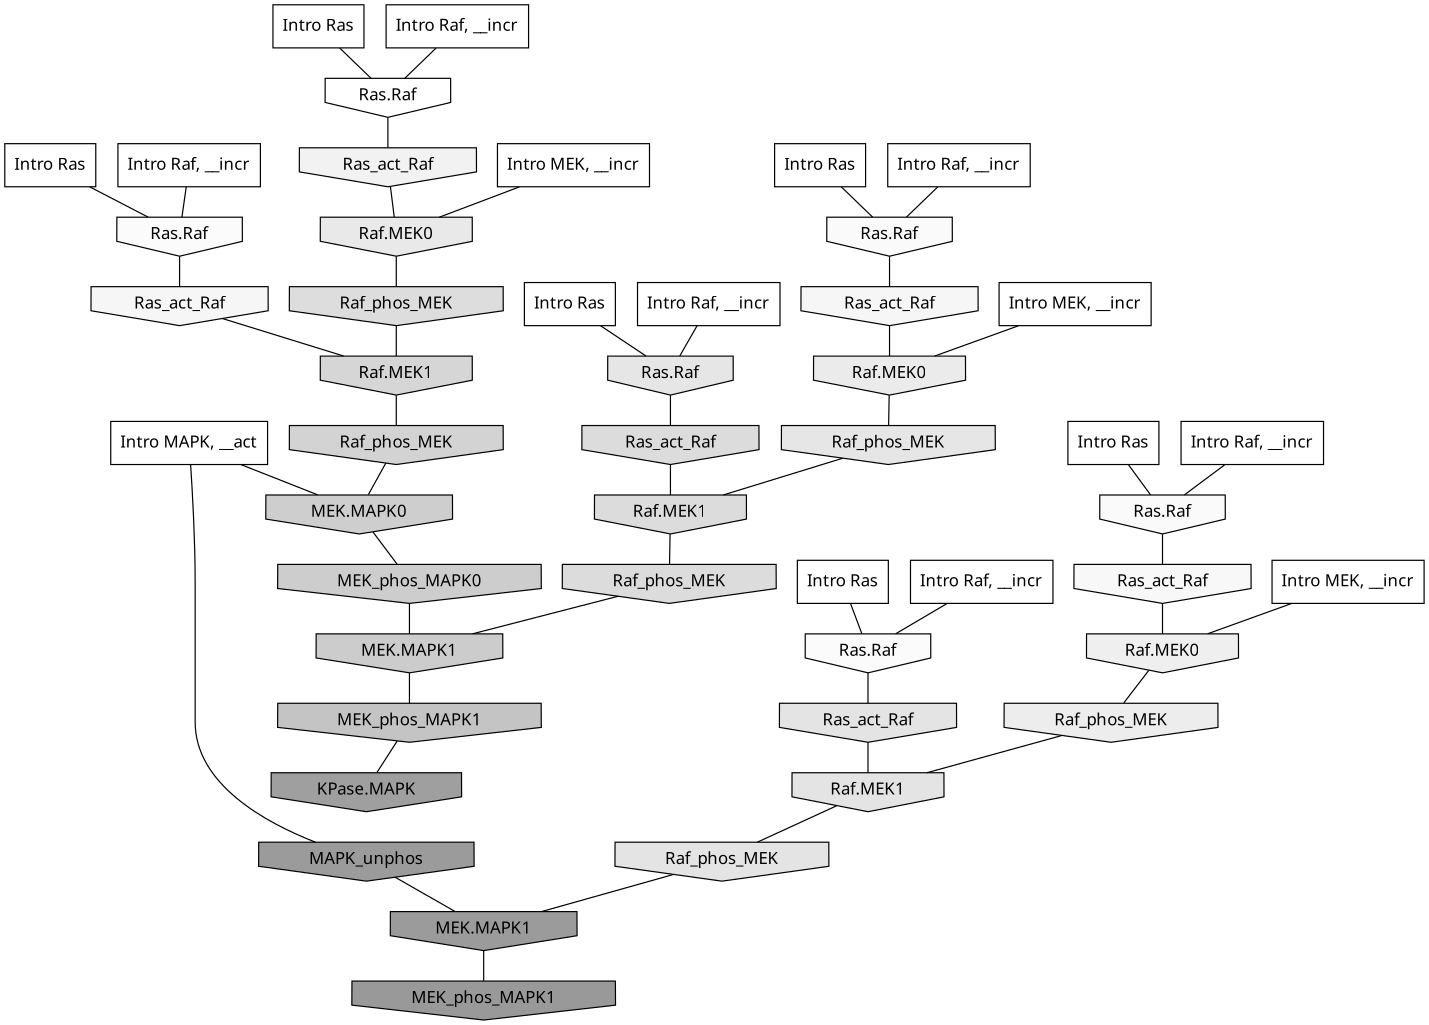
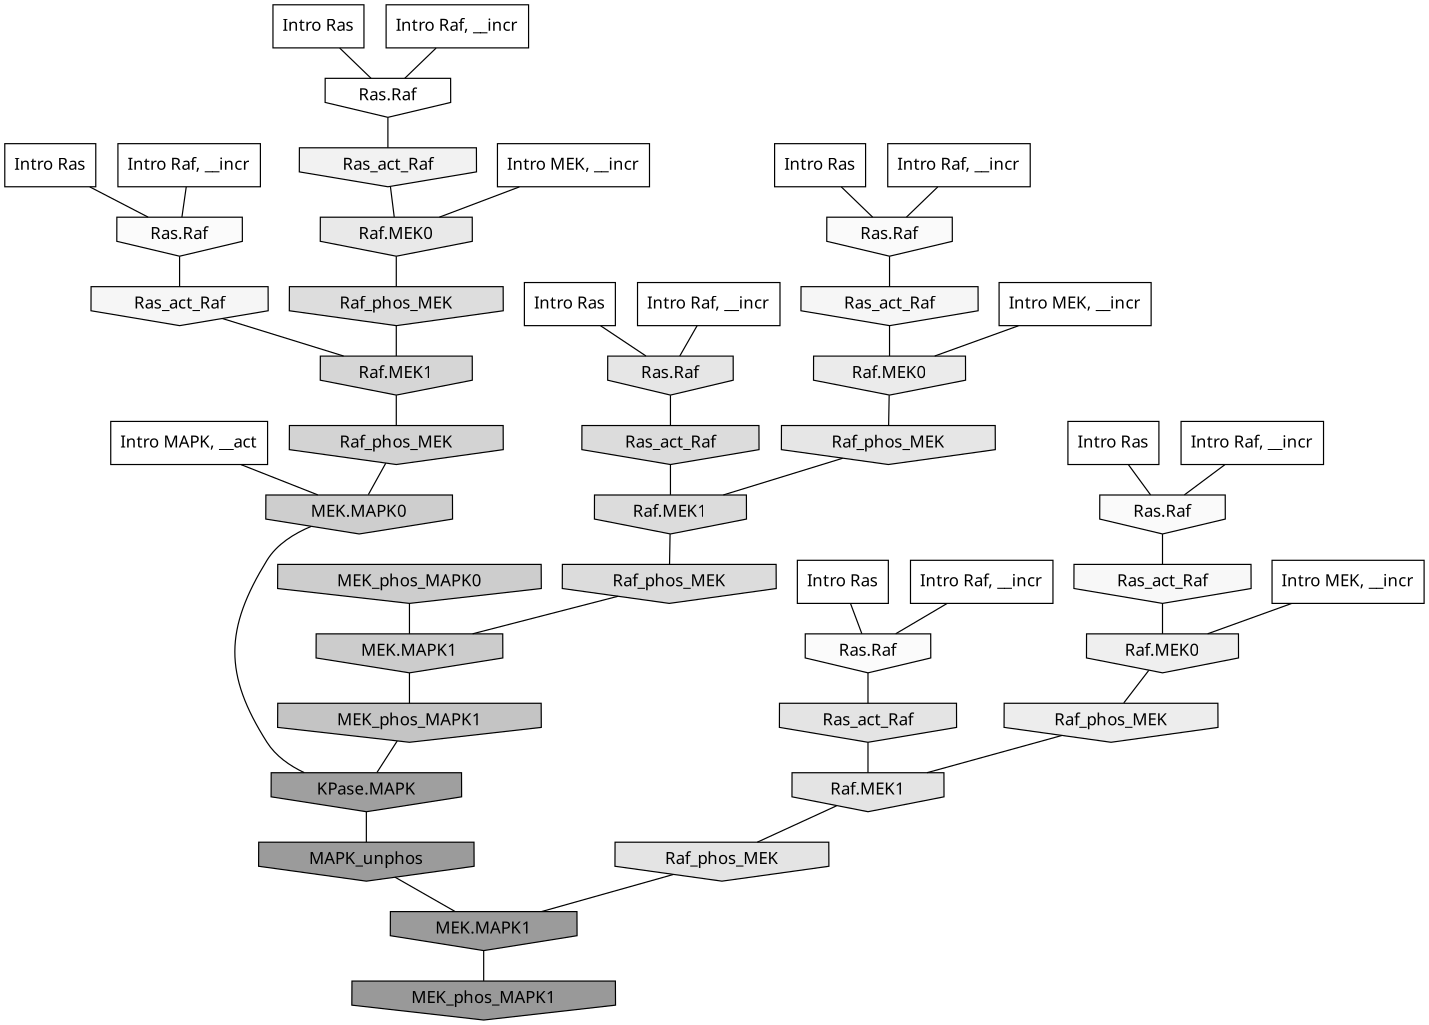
edge "MEK.MAPK0" -- "MEK_phos_MAPK0": now "MEK.MAPK0" -- "KPase.MAPK"
edge "Intro MAPK, __act" -- "MAPK_unphos": now "KPase.MAPK" -- "MAPK_unphos"
